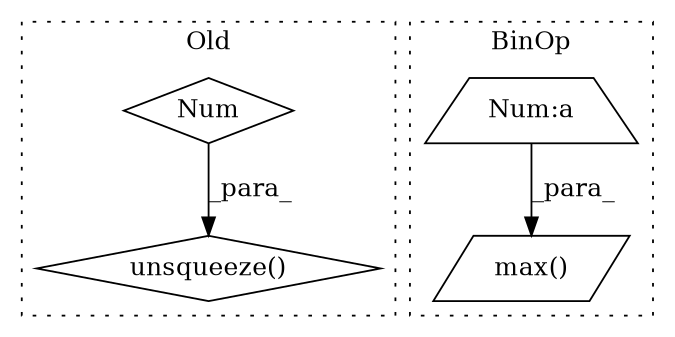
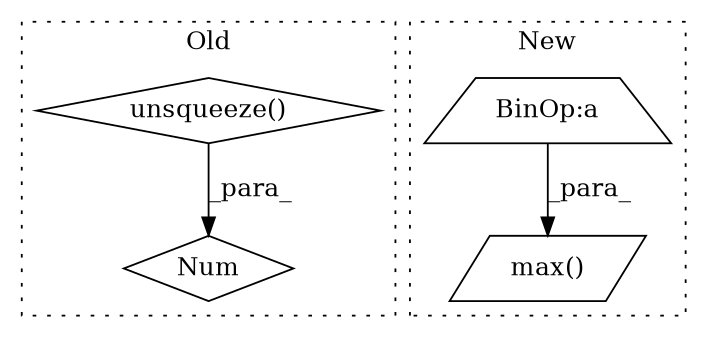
cluster "BinOp": label "BinOp" -> "New"
node "Num:a": label "Num:a" -> "BinOp:a"
edge "Num" -> "unsqueeze()": reversed
